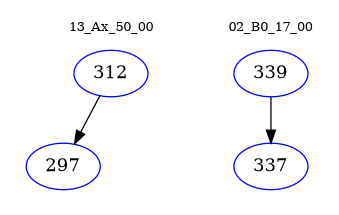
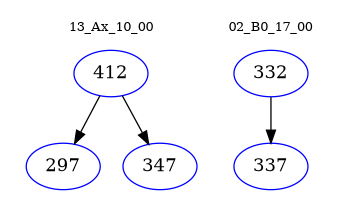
cluster "13_Ax_50_00": label "13_Ax_50_00" -> "13_Ax_10_00"
node "312": label "312" -> "412"
node "339": label "339" -> "332"
node "347": added
